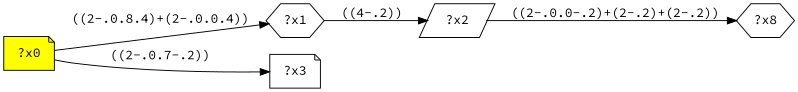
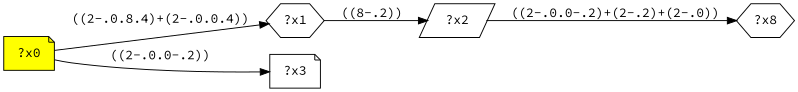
edge "?x1" -> "?x2": label "((4-.2))" -> "((8-.2))"
edge "?x2" -> "?x8": label "((2-.0.0-.2)+(2-.2)+(2-.2))" -> "((2-.0.0-.2)+(2-.2)+(2-.0))"
edge "?x0" -> "?x3": label "((2-.0.7-.2))" -> "((2-.0.0-.2))"
